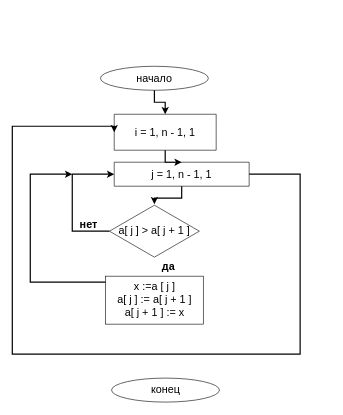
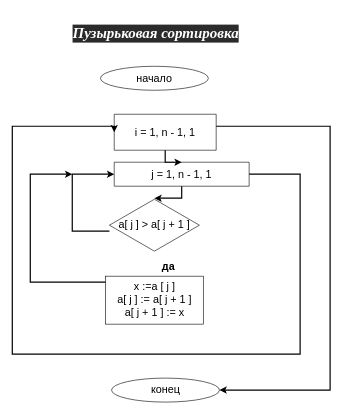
node "Пузырьковая сортировка": added
edge "начало" -> "i = 1, n - 1, 1": removed
node "нет": removed
node "a[ j ] > a[ j + 1 ]": moved (155, 231) -> (155, 225)
edge "i = 1, n - 1, 1" -> "конец": added
